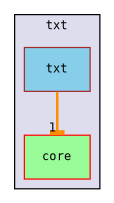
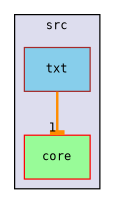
cluster "txt": label "txt" -> "src"
